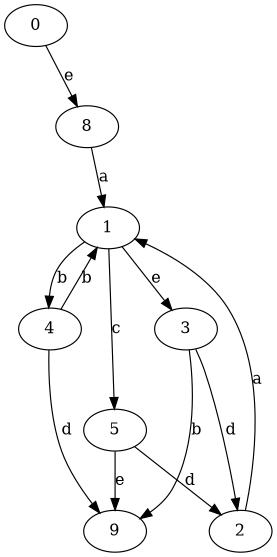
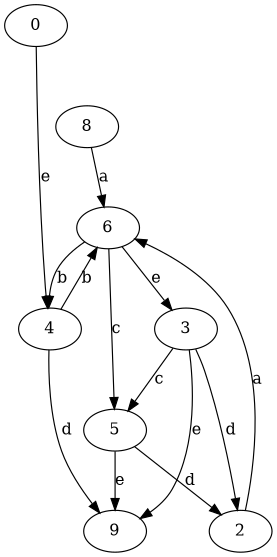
edge "0" -> "8": now "0" -> "4"
node "1": label "1" -> "6"
edge "3" -> "5": added, label "c"
edge "3" -> "9": label "b" -> "e"
